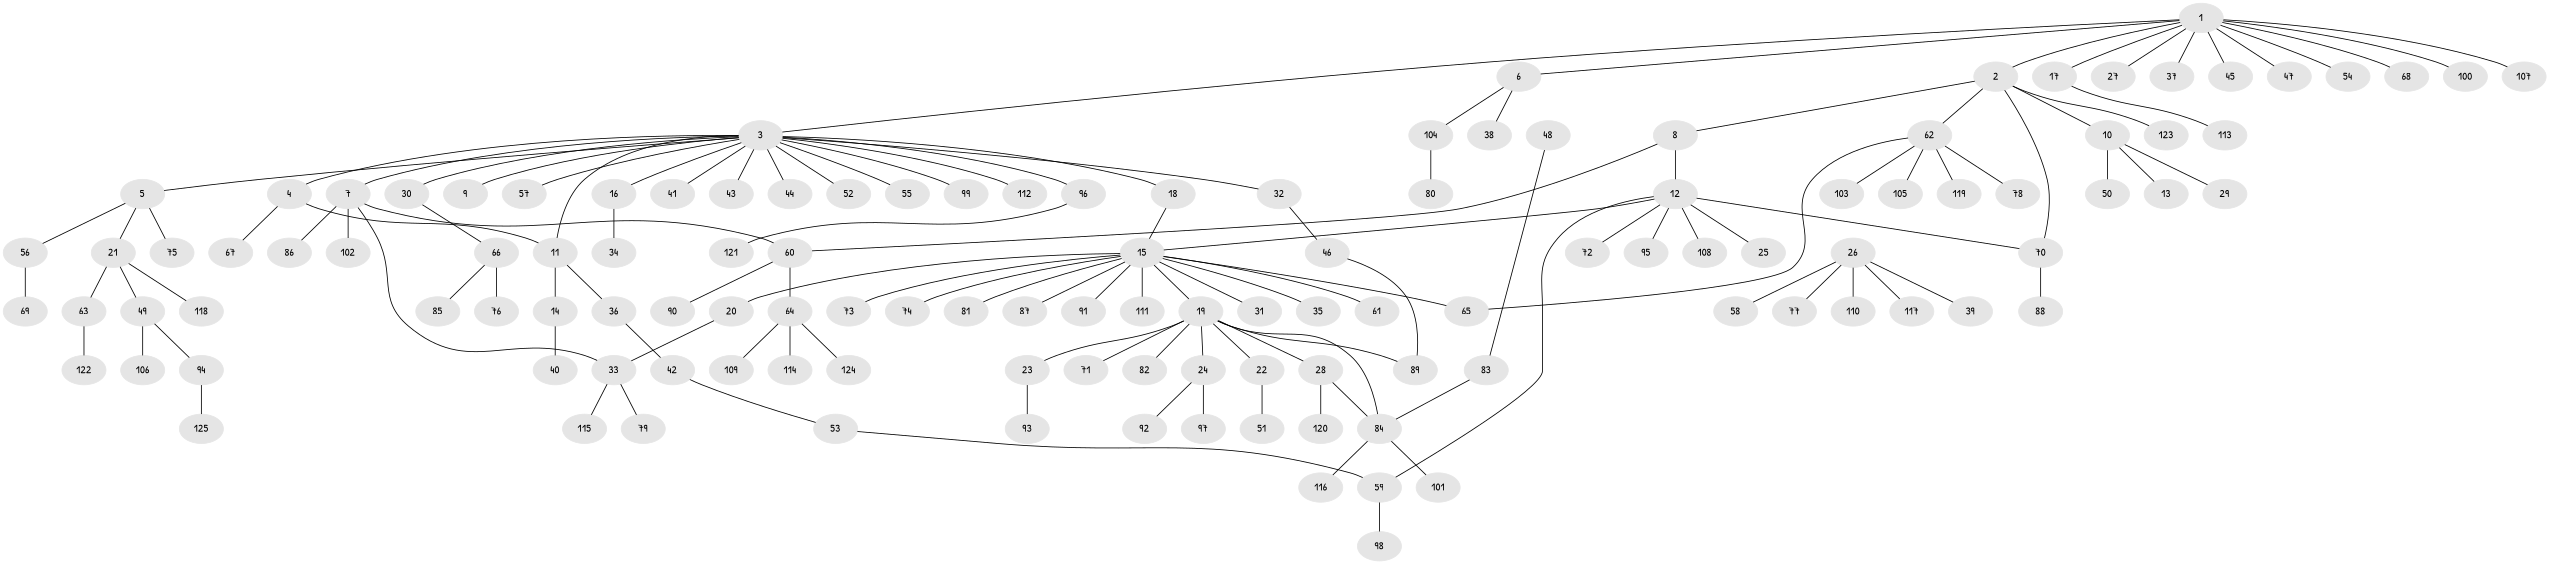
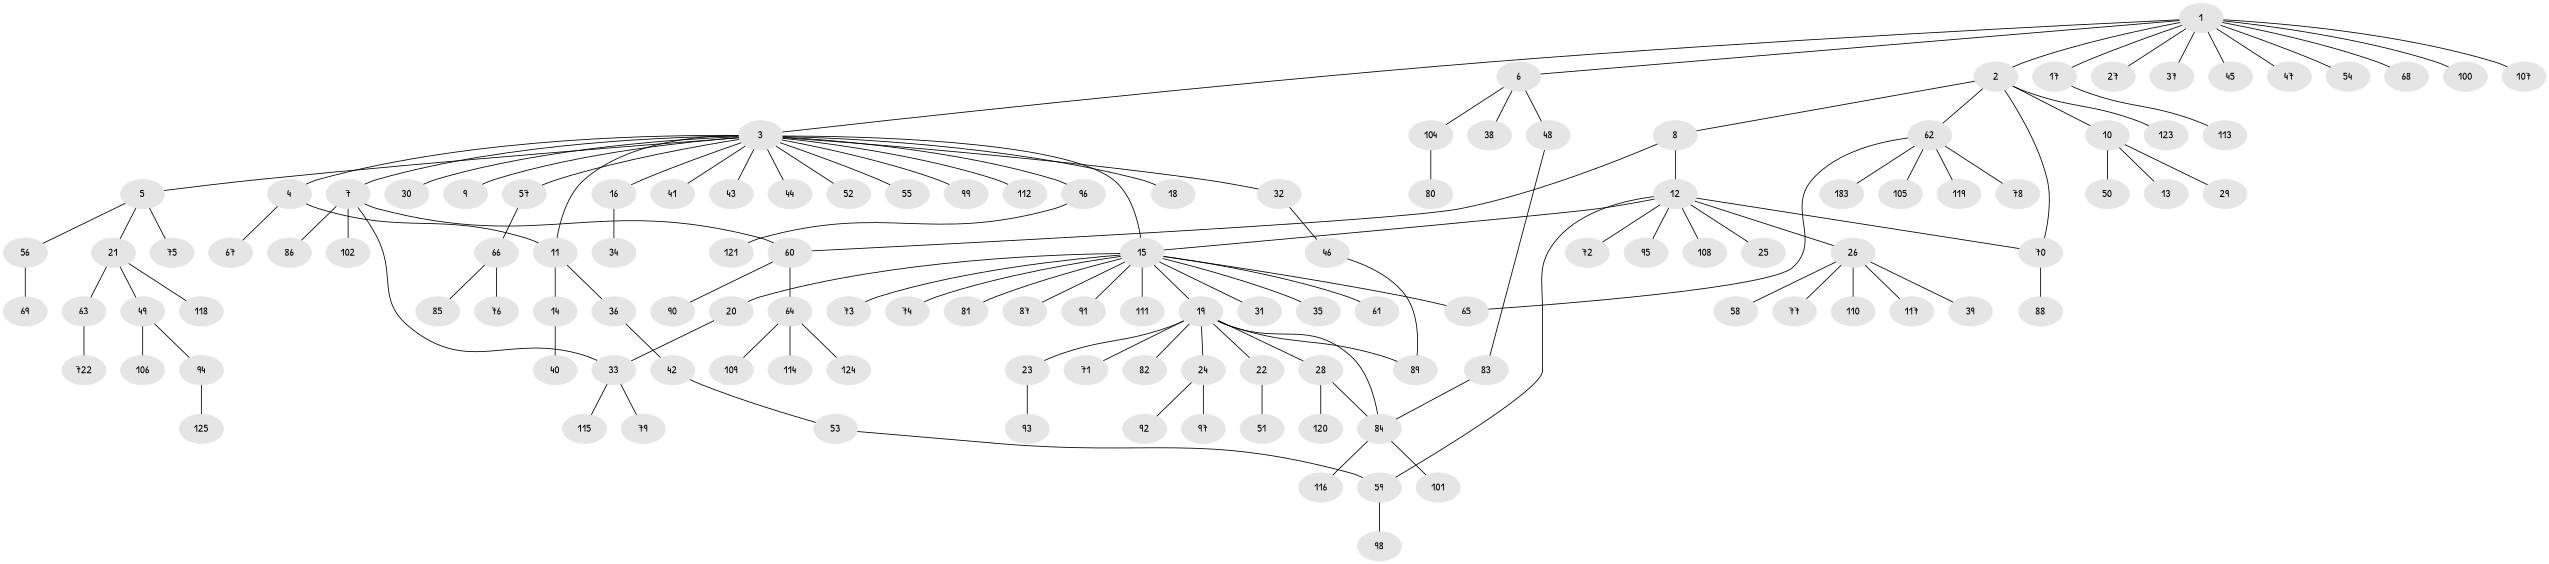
edge "6" -- "48": added
node "103": label "103" -> "183"
edge "30" -- "66": now "57" -- "66"
edge "18" -- "15": now "3" -- "15"
edge "12" -- "26": added
node "122": label "122" -> "722"
